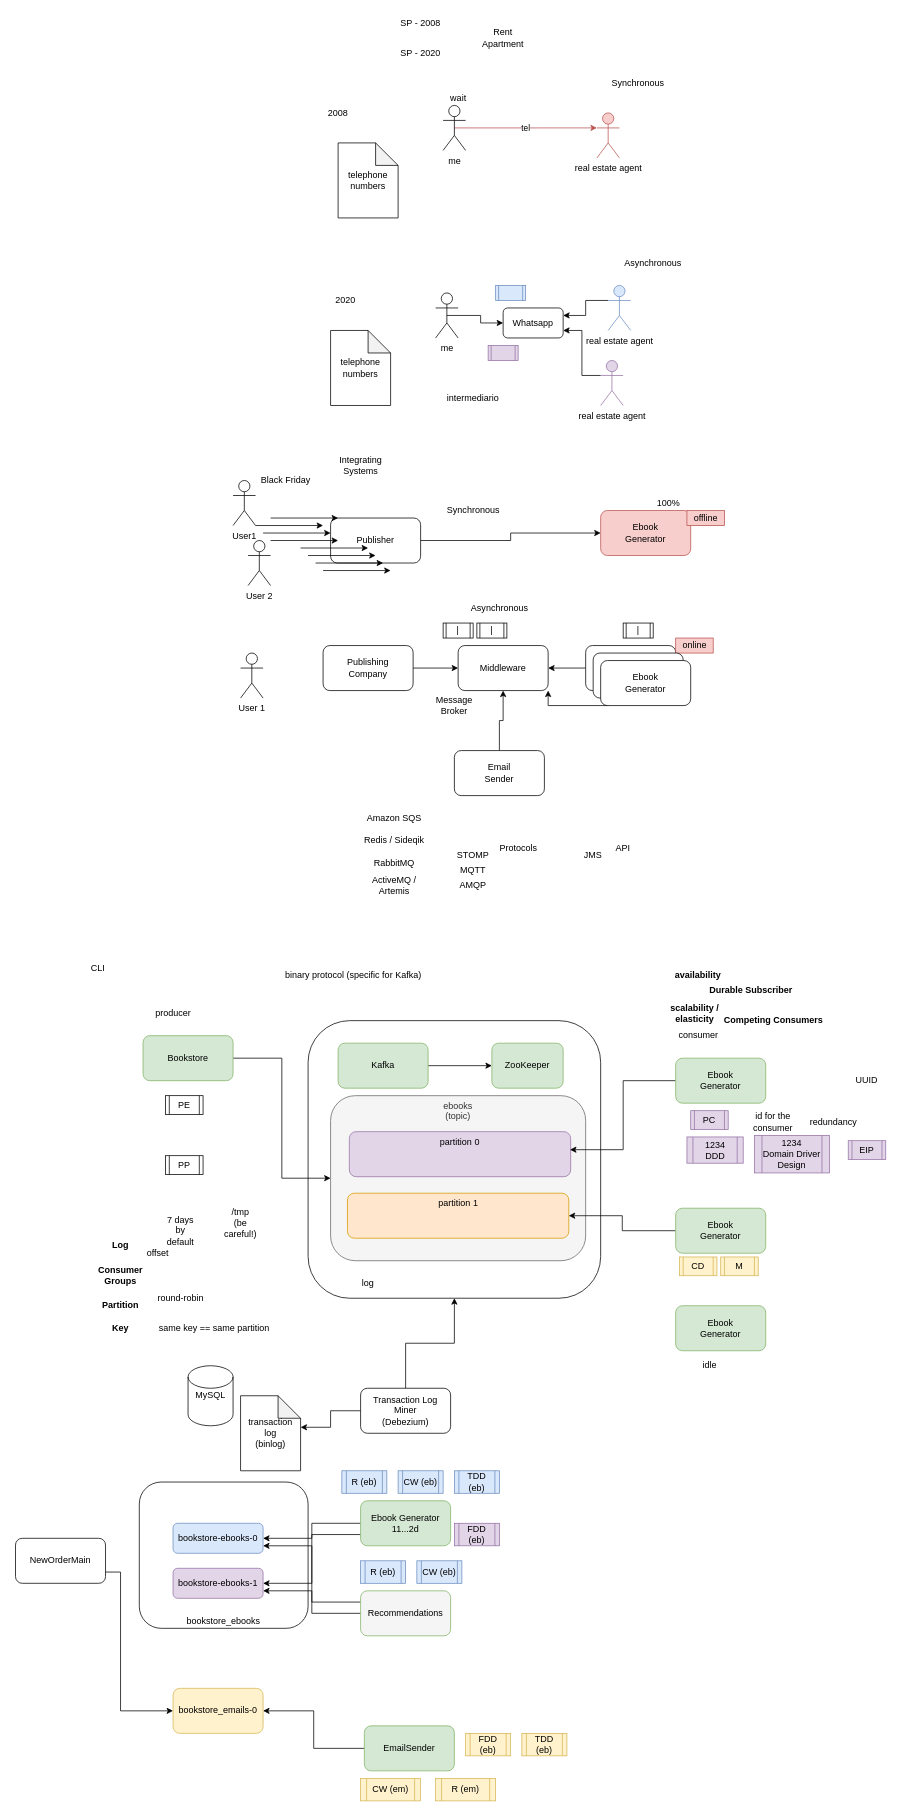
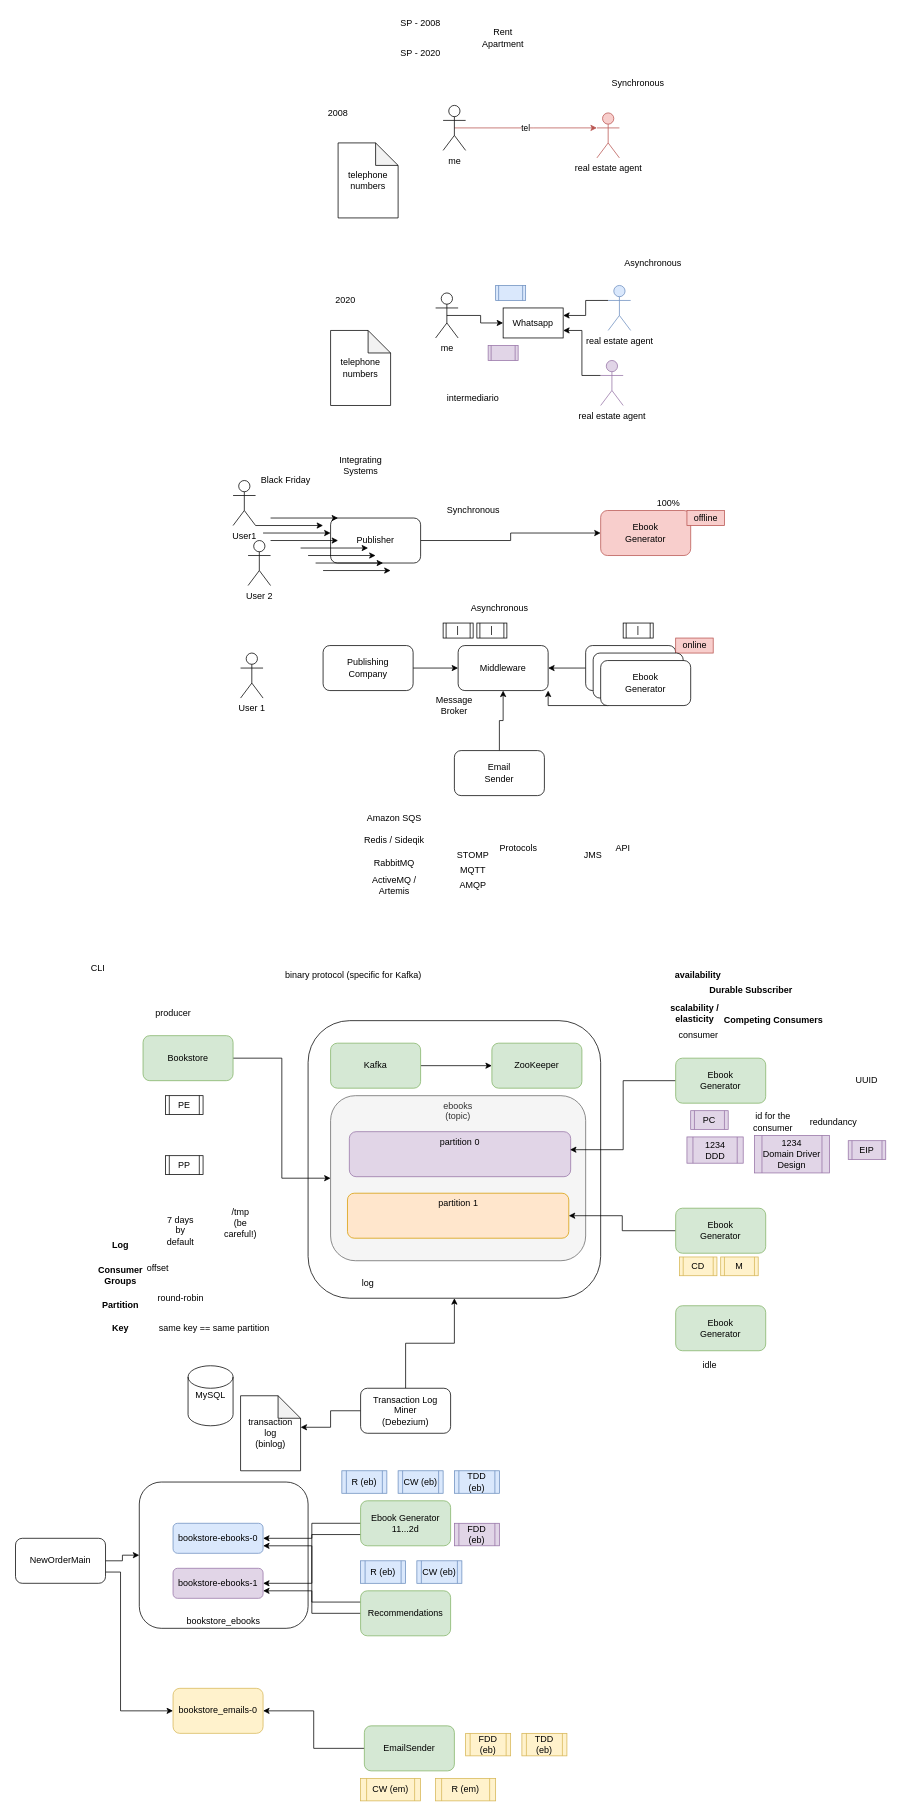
node "wait": removed
node "Whatsapp": shape rounded rectangle -> rectangle
node "Kafka": moved (383, 1065) -> (375, 1065)
node "ZooKeeper": size 71x45 -> 90x45
node "offset": moved (158, 1253) -> (158, 1268)
edge "NewOrderMain" -> "bookstore_ebooks": added
node "Recommendations": fillcolor #f5f5f5 -> #d5e8d4
